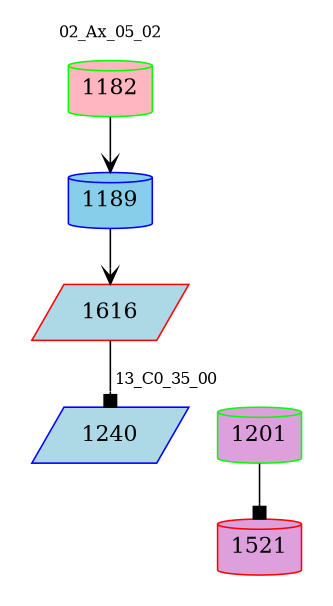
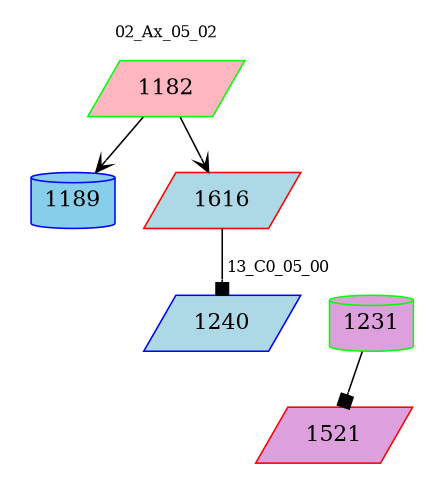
node "1182": shape cylinder -> parallelogram
edge "1189" -> "1616": now "1182" -> "1616"
cluster "13_C0_35_00": label "13_C0_35_00" -> "13_C0_05_00"
node "1201": label "1201" -> "1231"
node "1521": shape cylinder -> parallelogram
